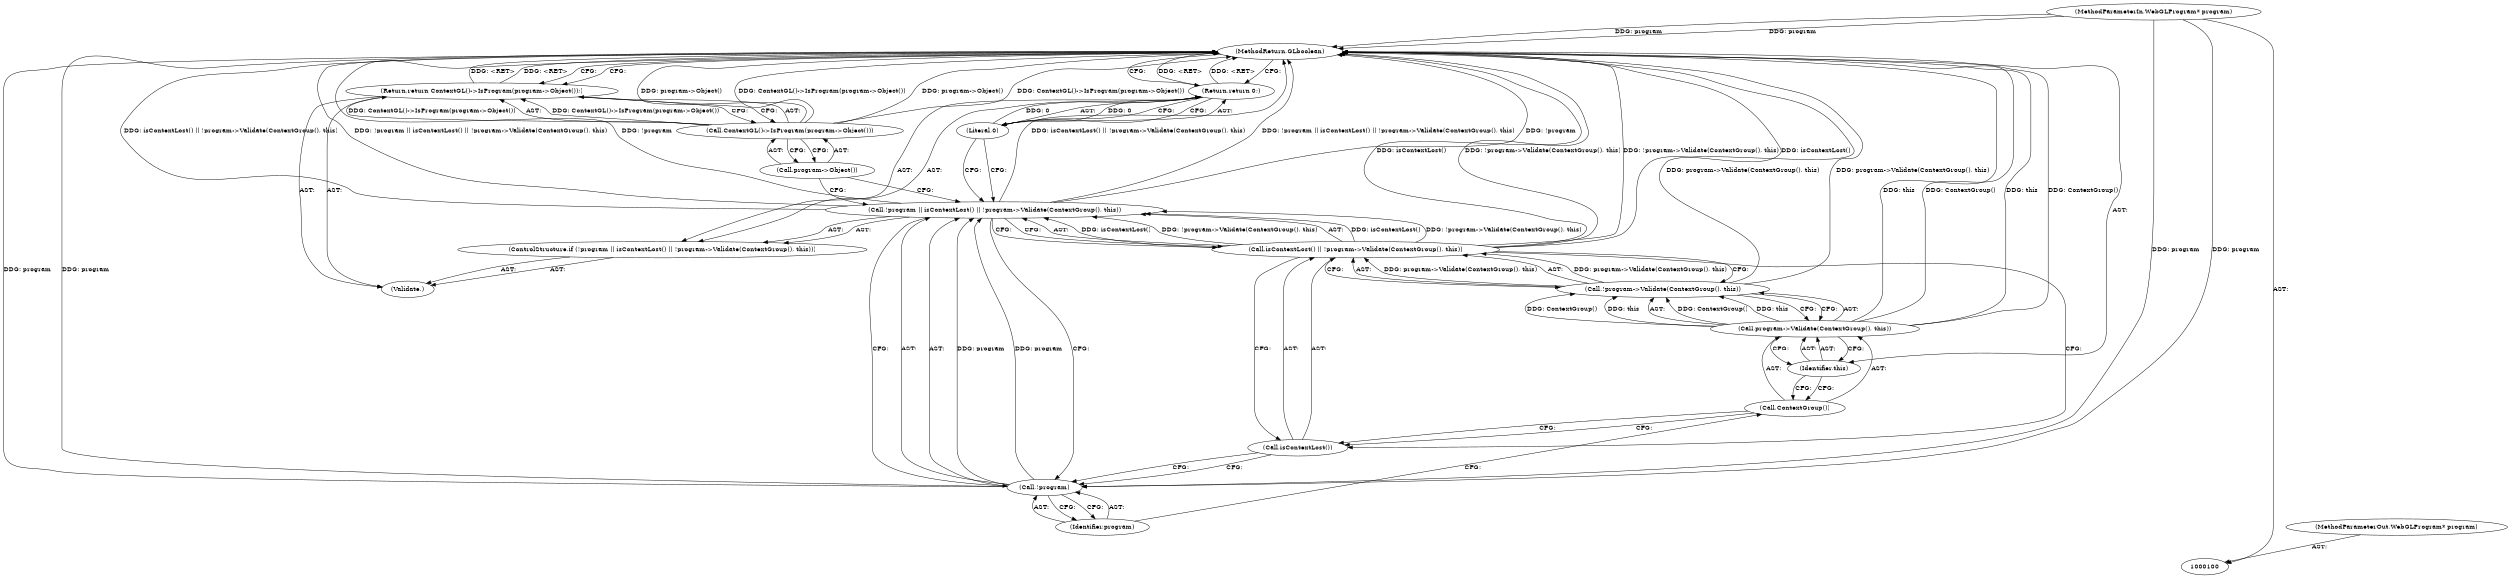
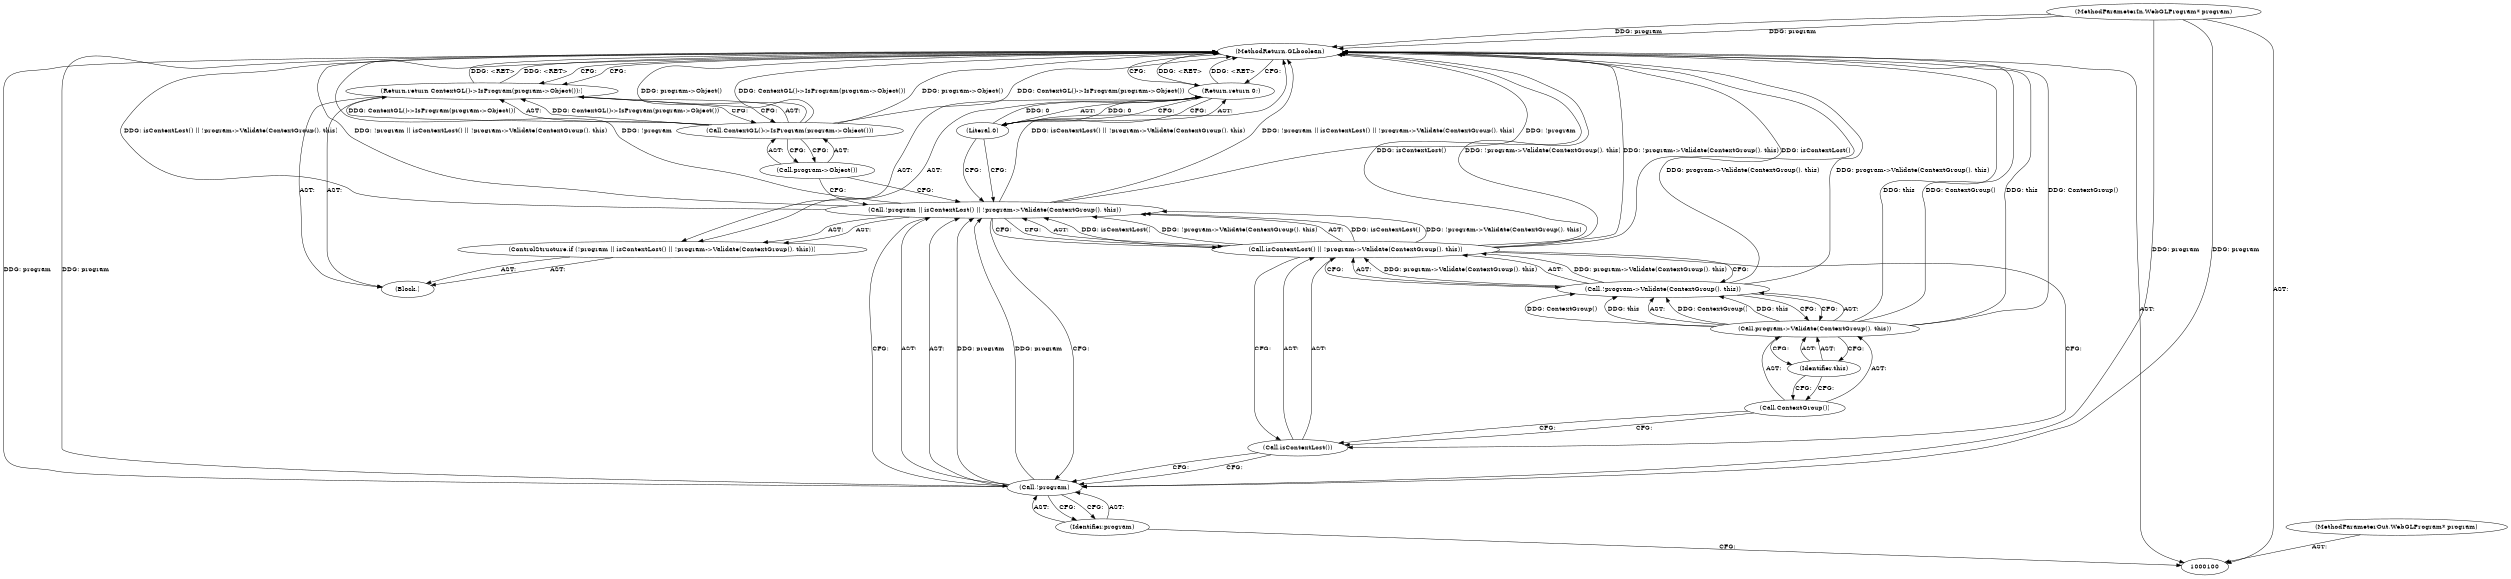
edge "(MethodReturn,GLboolean)" -> "(Identifier,this)": now "(MethodReturn,GLboolean)" -> "1000100"
node "(Validate,)": label "(Validate,)" -> "(Block,)"
edge "(Identifier,program)" -> "(Call,ContextGroup())": now "(Identifier,program)" -> "1000100"
